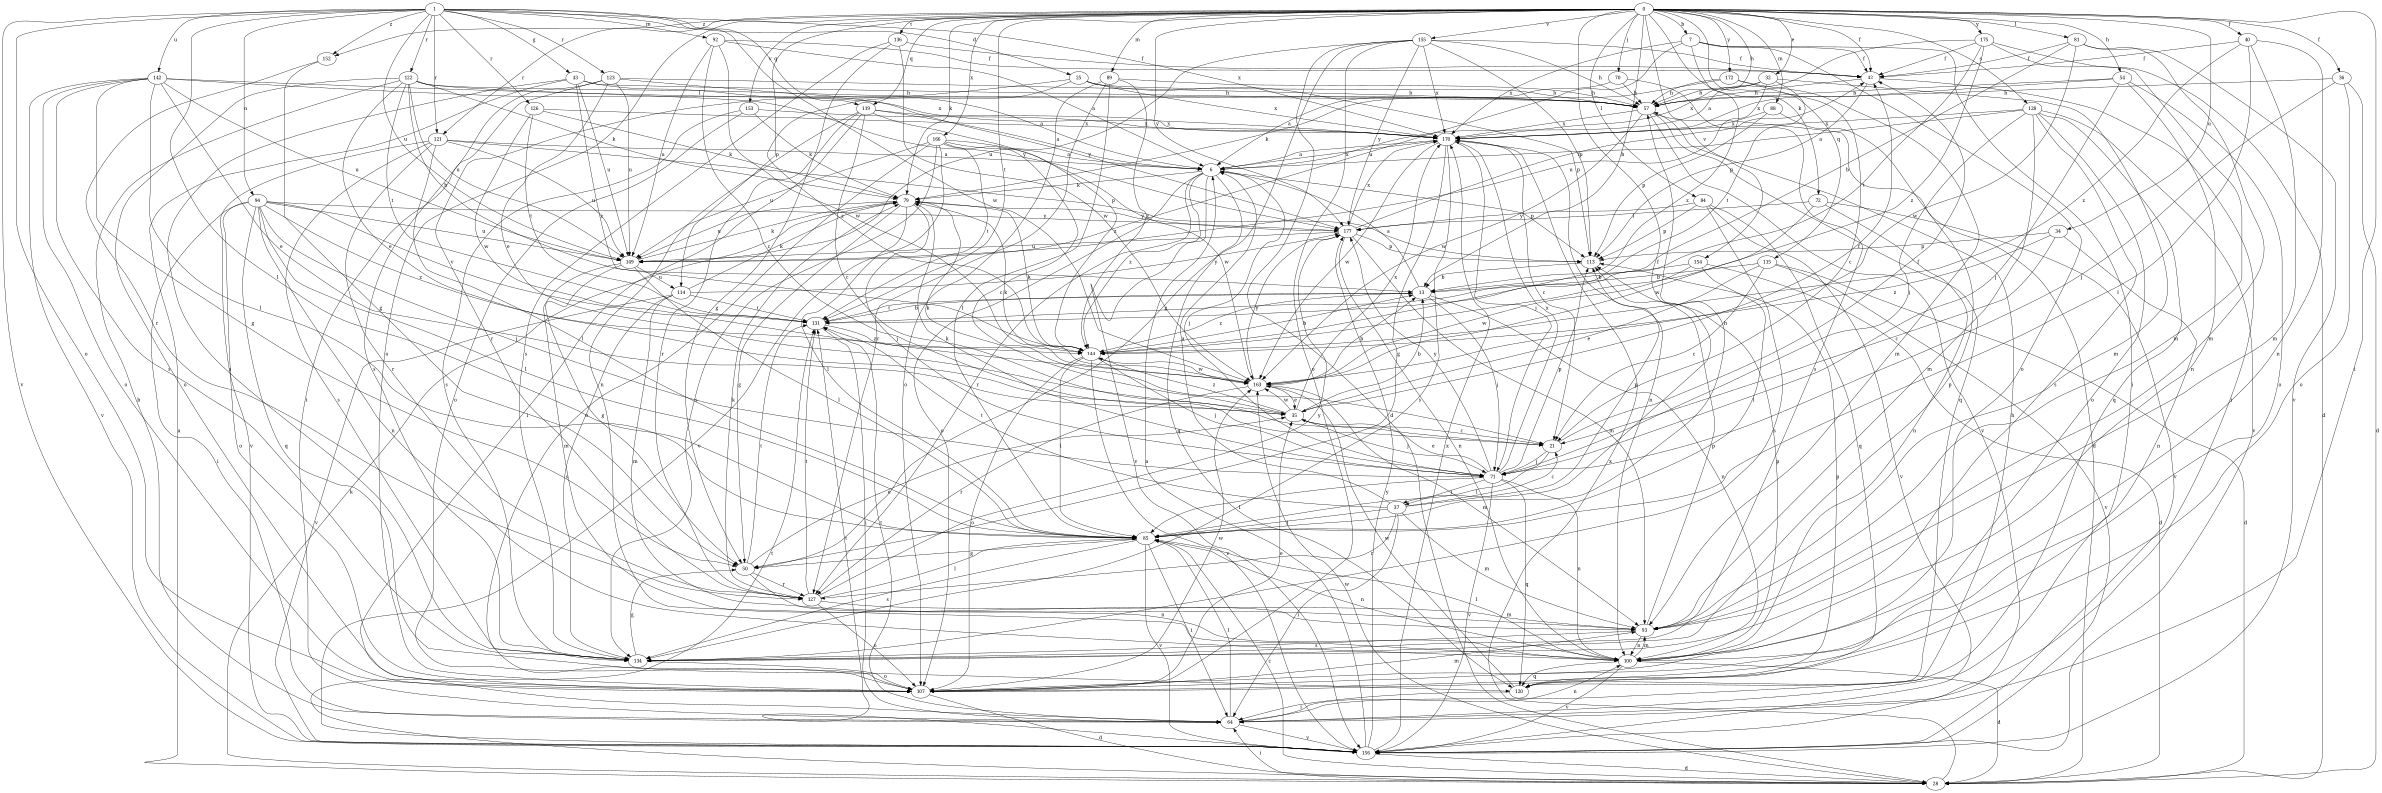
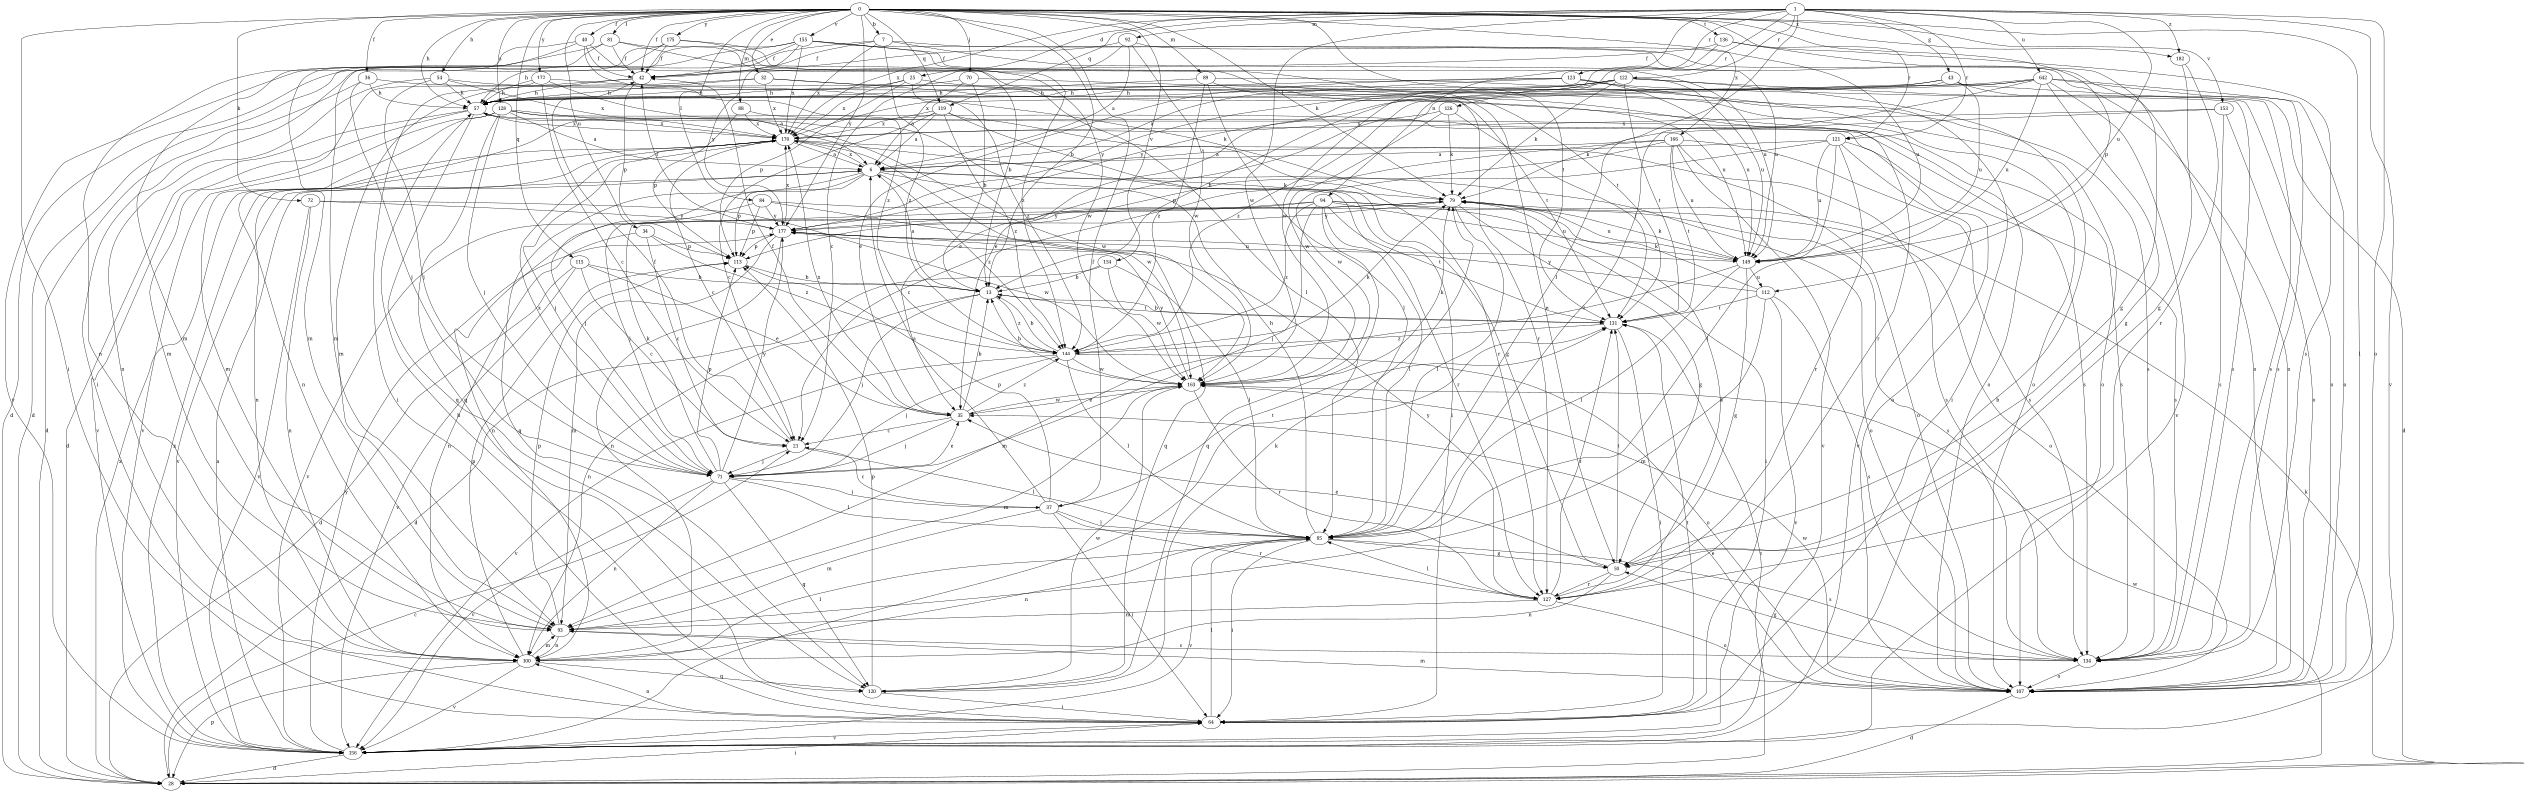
node "152": label "152" -> "182"
node "142": label "142" -> "642"
edge "155" -> "113": removed, label "p"
edge "175" -> "6": now "172" -> "6"
edge "70" -> "13": added, label "b"
edge "72" -> "177": label "l" -> "y"
edge "94" -> "131": label "v" -> "t"
node "114": label "114" -> "112"
edge "155" -> "50": label "g" -> "n"
edge "0" -> "107": label "o" -> "l"
edge "35" -> "79": now "120" -> "79"
edge "88" -> "134": label "p" -> "s"
edge "43" -> "28": label "a" -> "d"
edge "100" -> "28": label "d" -> "p"
edge "28" -> "85": now "28" -> "21"
